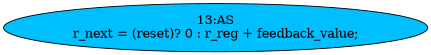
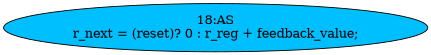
node "13:AS r_next = (reset)? 0 : r_reg + feedback_value;": label "13:AS r_next = (reset)? 0 : r_reg + feedback_value;" -> "18:AS r_next = (reset)? 0 : r_reg + feedback_value;"
